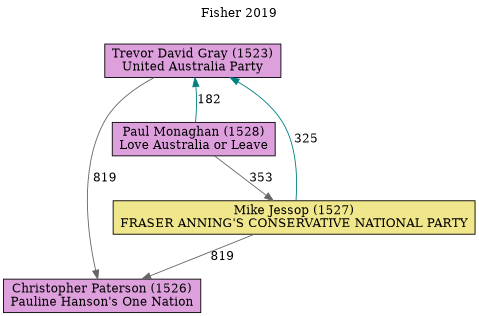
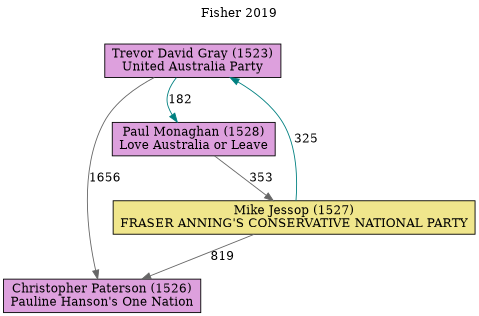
edge "Paul Monaghan (1528) Love Australia or Leave" -> "Trevor David Gray (1523) United Australia Party": reversed
edge "Trevor David Gray (1523) United Australia Party" -> "Christopher Paterson (1526) Pauline Hanson's One Nation": label "819" -> "1656"
